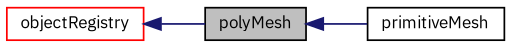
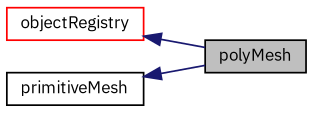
edge "primitiveMesh" -> "polyMesh": reversed
